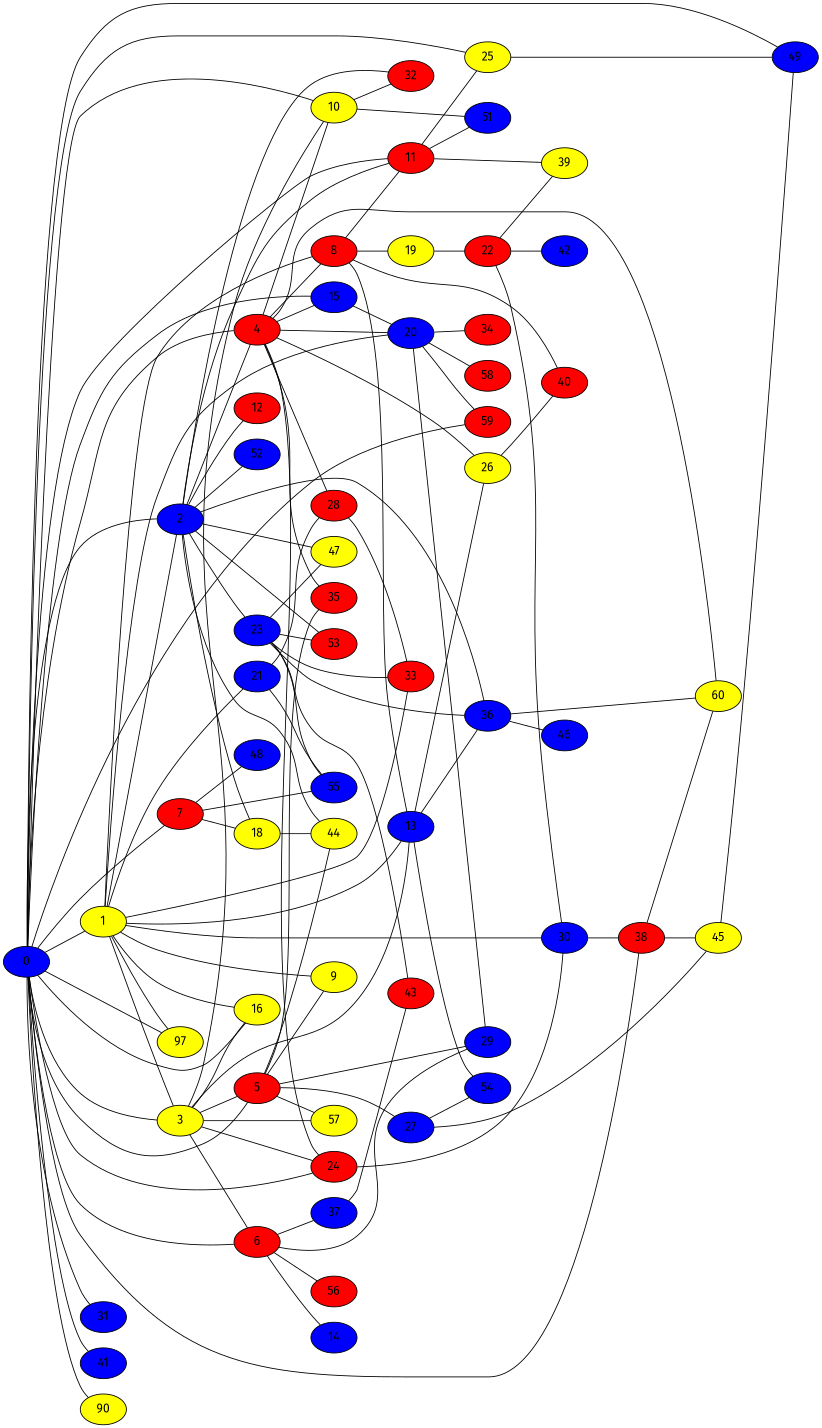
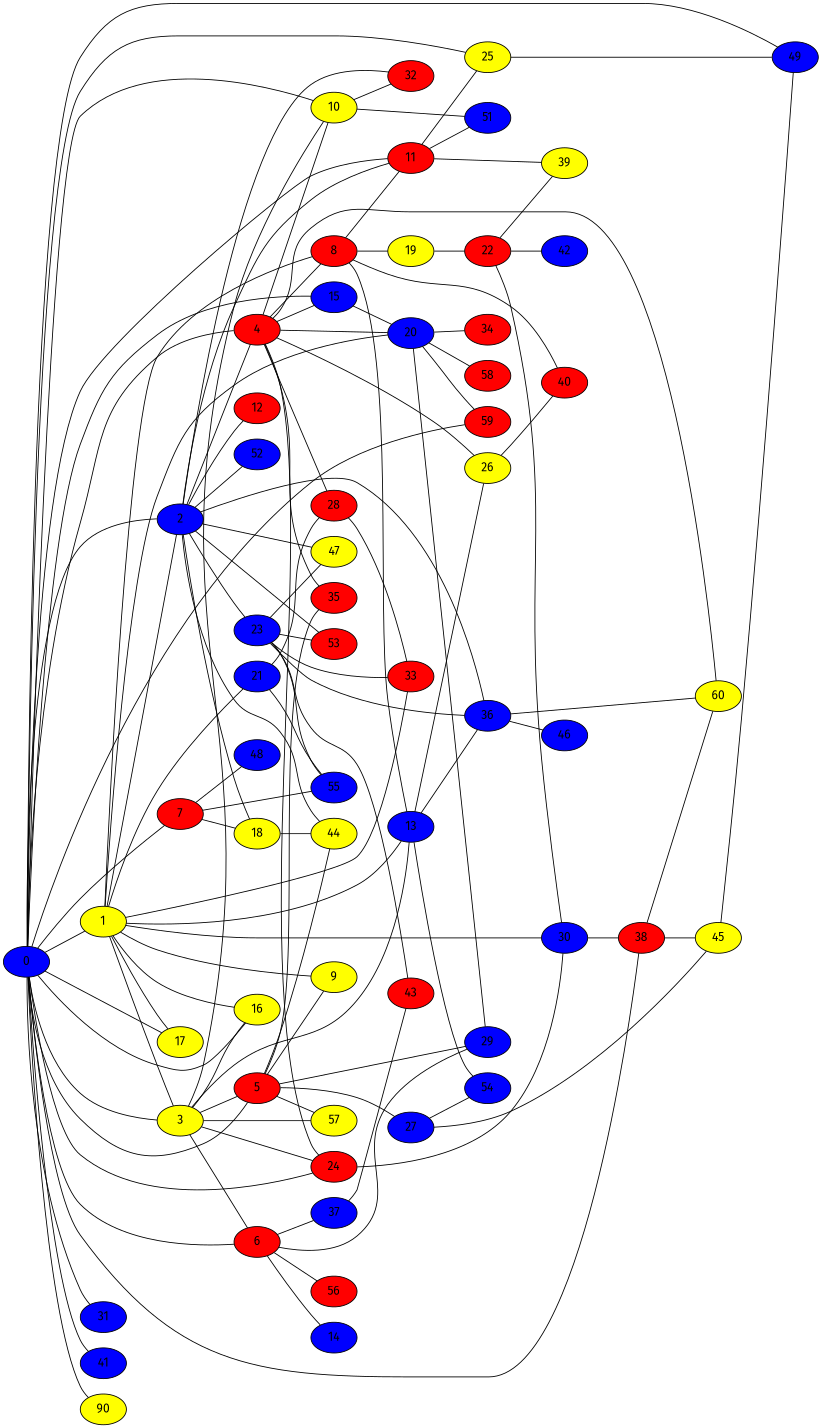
node "97": label "97" -> "17"
